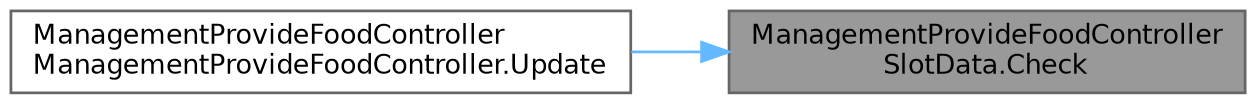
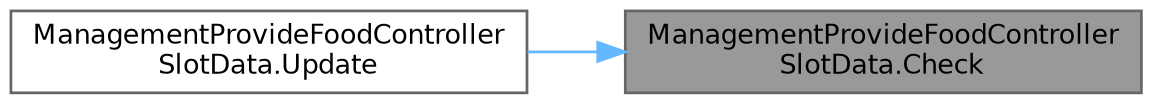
node "ManagementProvideFoodController ManagementProvideFoodController.Update": label "ManagementProvideFoodController ManagementProvideFoodController.Update" -> "ManagementProvideFoodController SlotData.Update"
